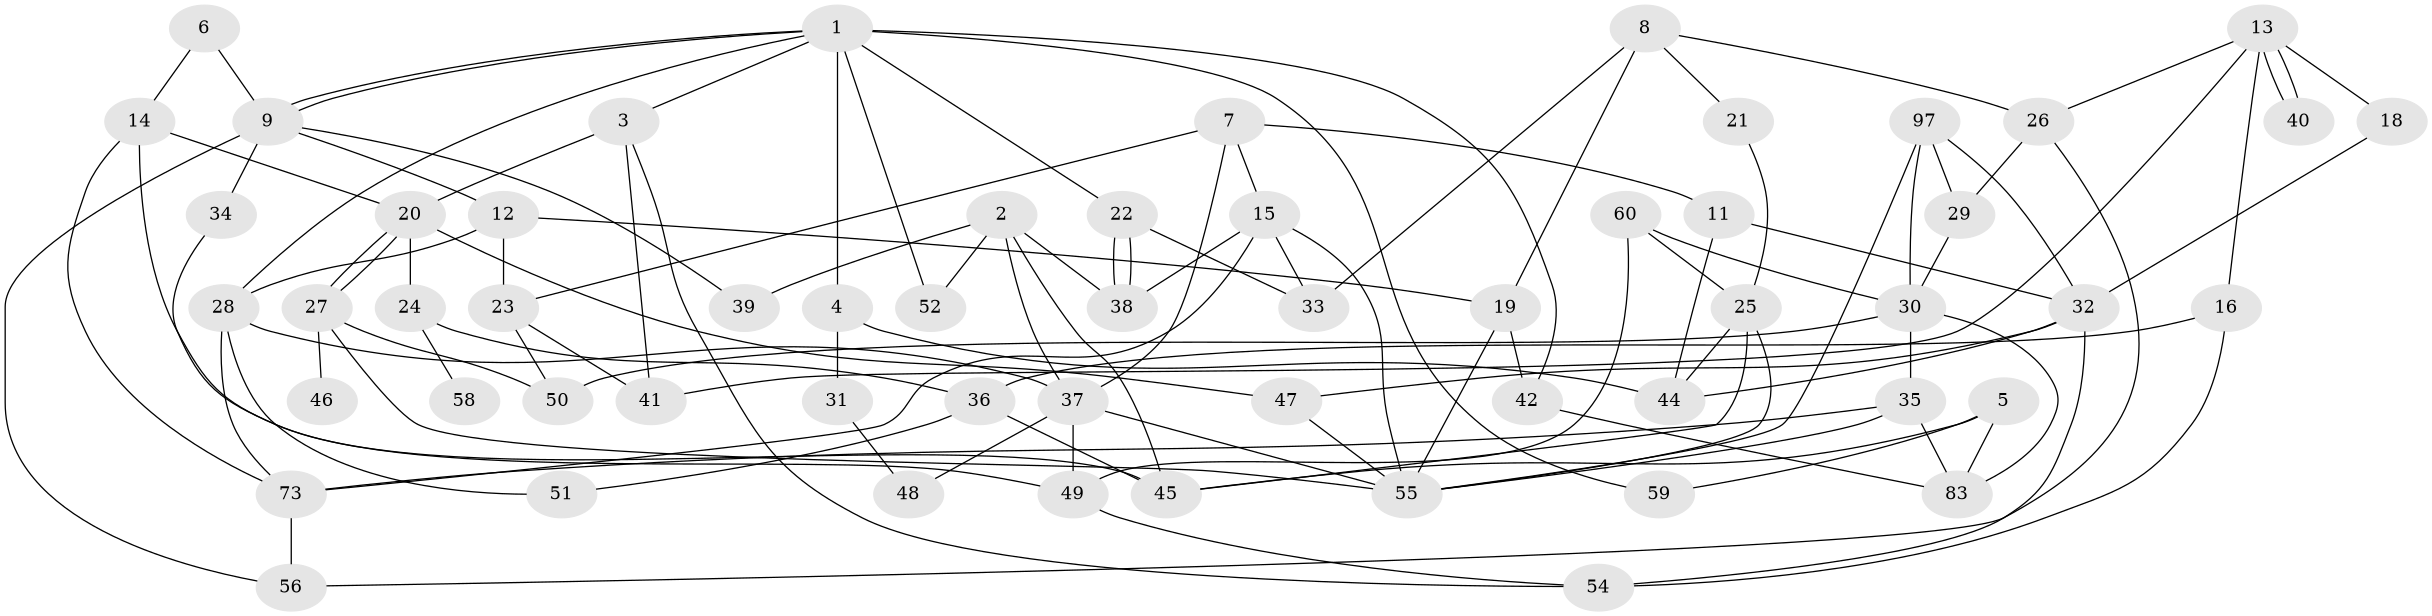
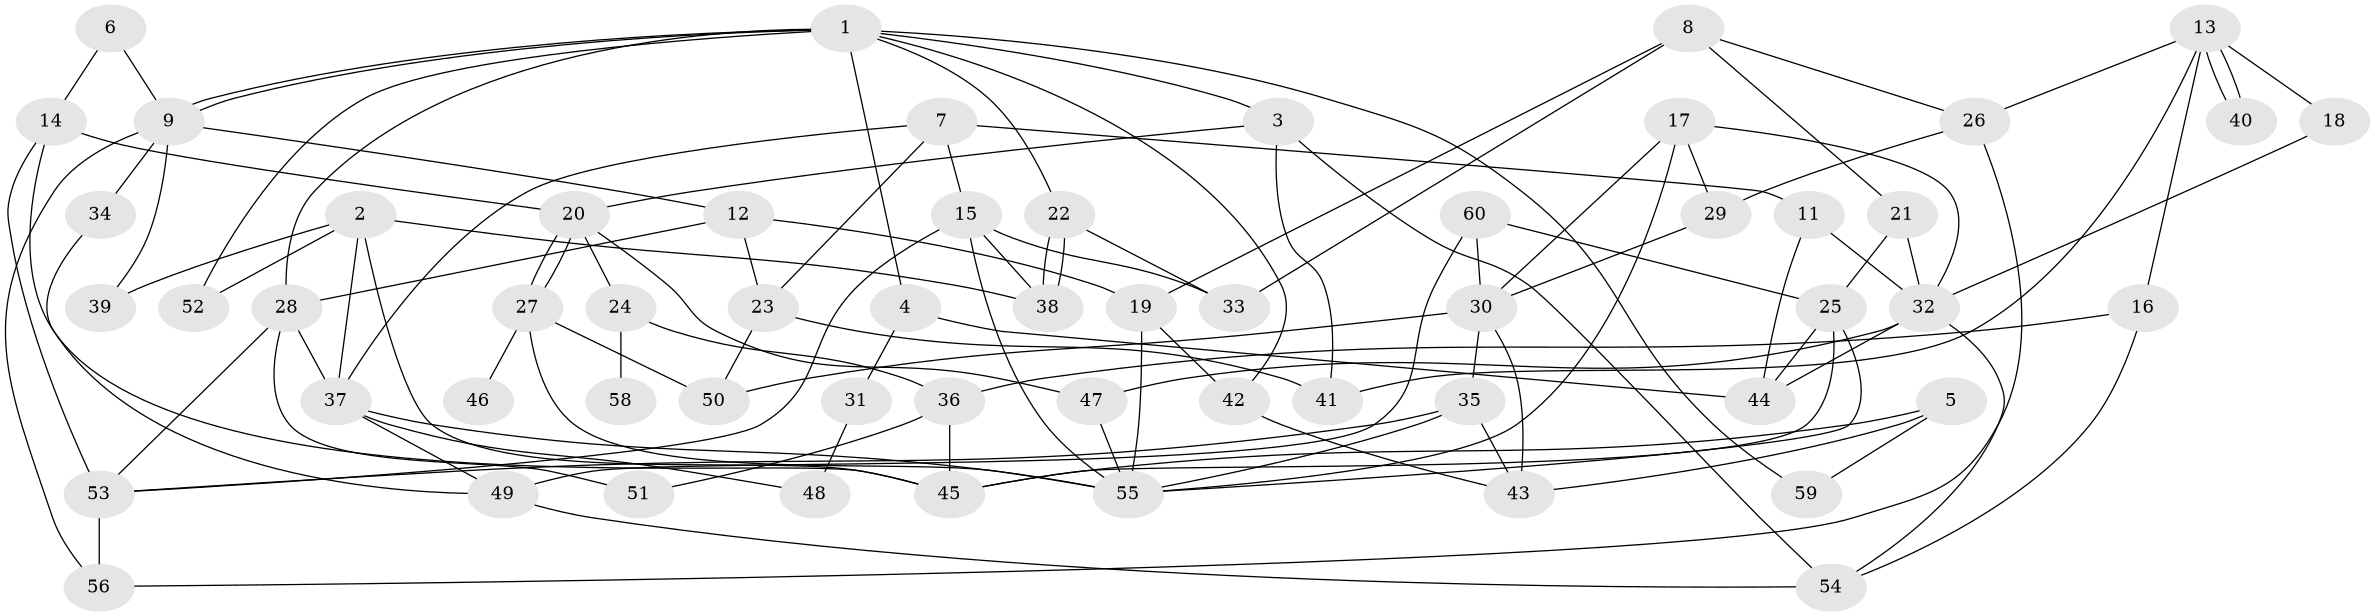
node "97": label "97" -> "17"
edge "21" -- "32": added
node "73": label "73" -> "53"
node "83": label "83" -> "43"
